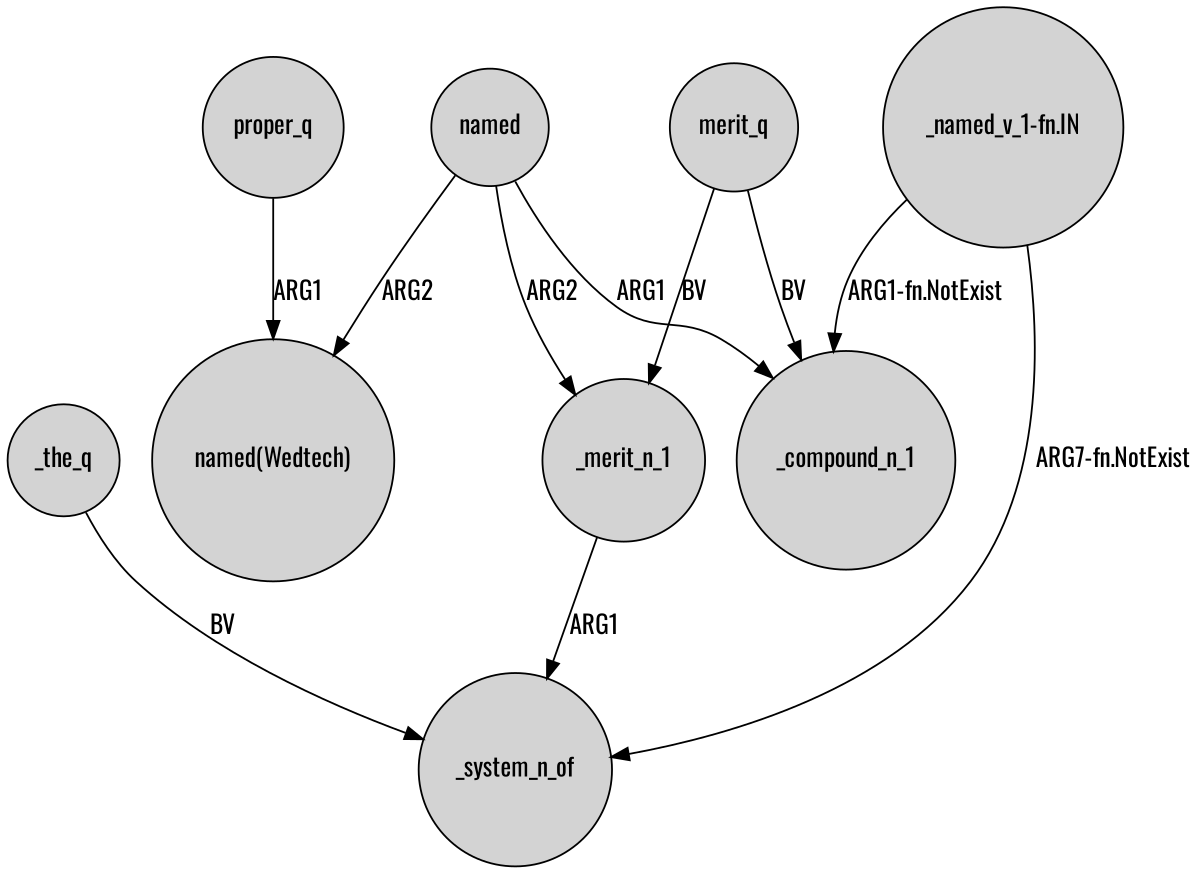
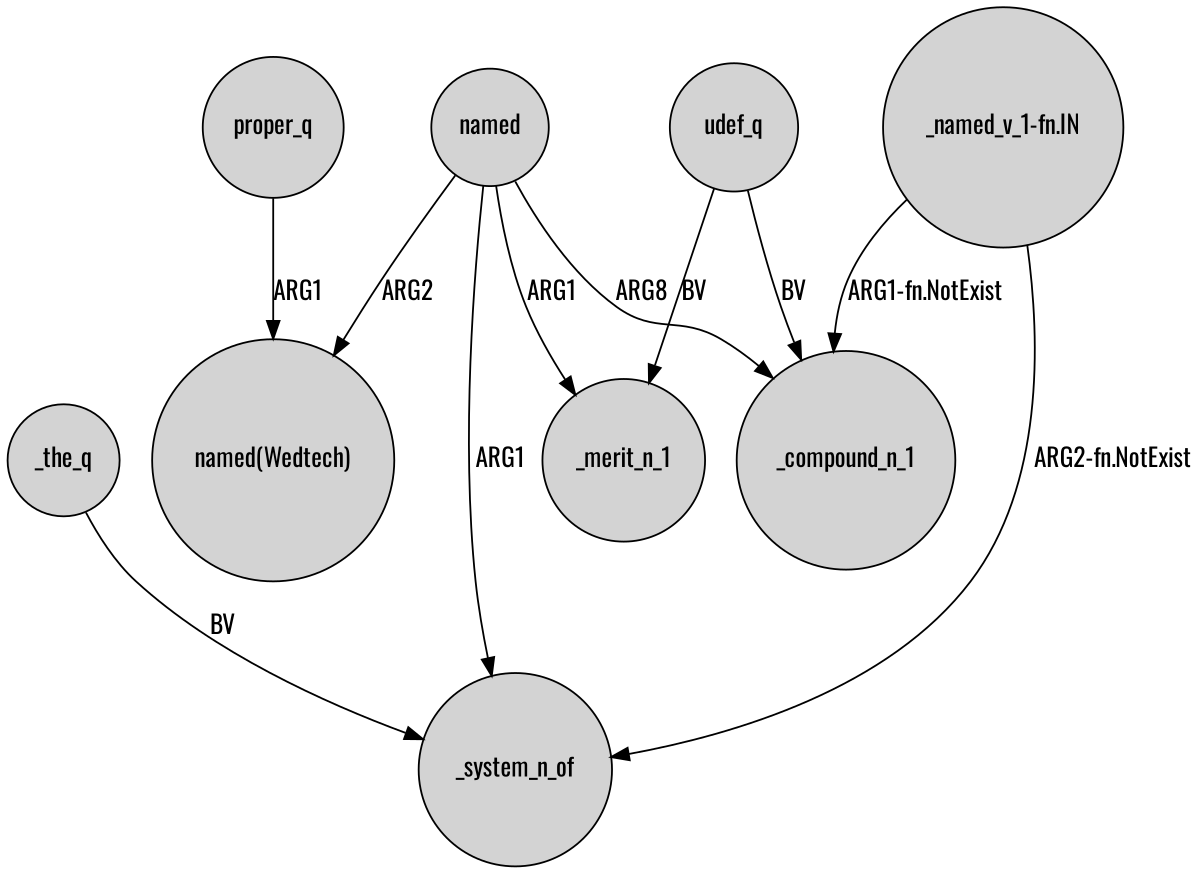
node "merit_q": label "merit_q" -> "udef_q"
edge "named" -> "_merit_n_1": label "ARG2" -> "ARG1"
edge "named" -> "_compound_n_1": label "ARG1" -> "ARG8"
edge "_named_v_1-fn.IN" -> "_system_n_of": label "ARG7-fn.NotExist" -> "ARG2-fn.NotExist"
edge "_merit_n_1" -> "_system_n_of": now "named" -> "_system_n_of"
